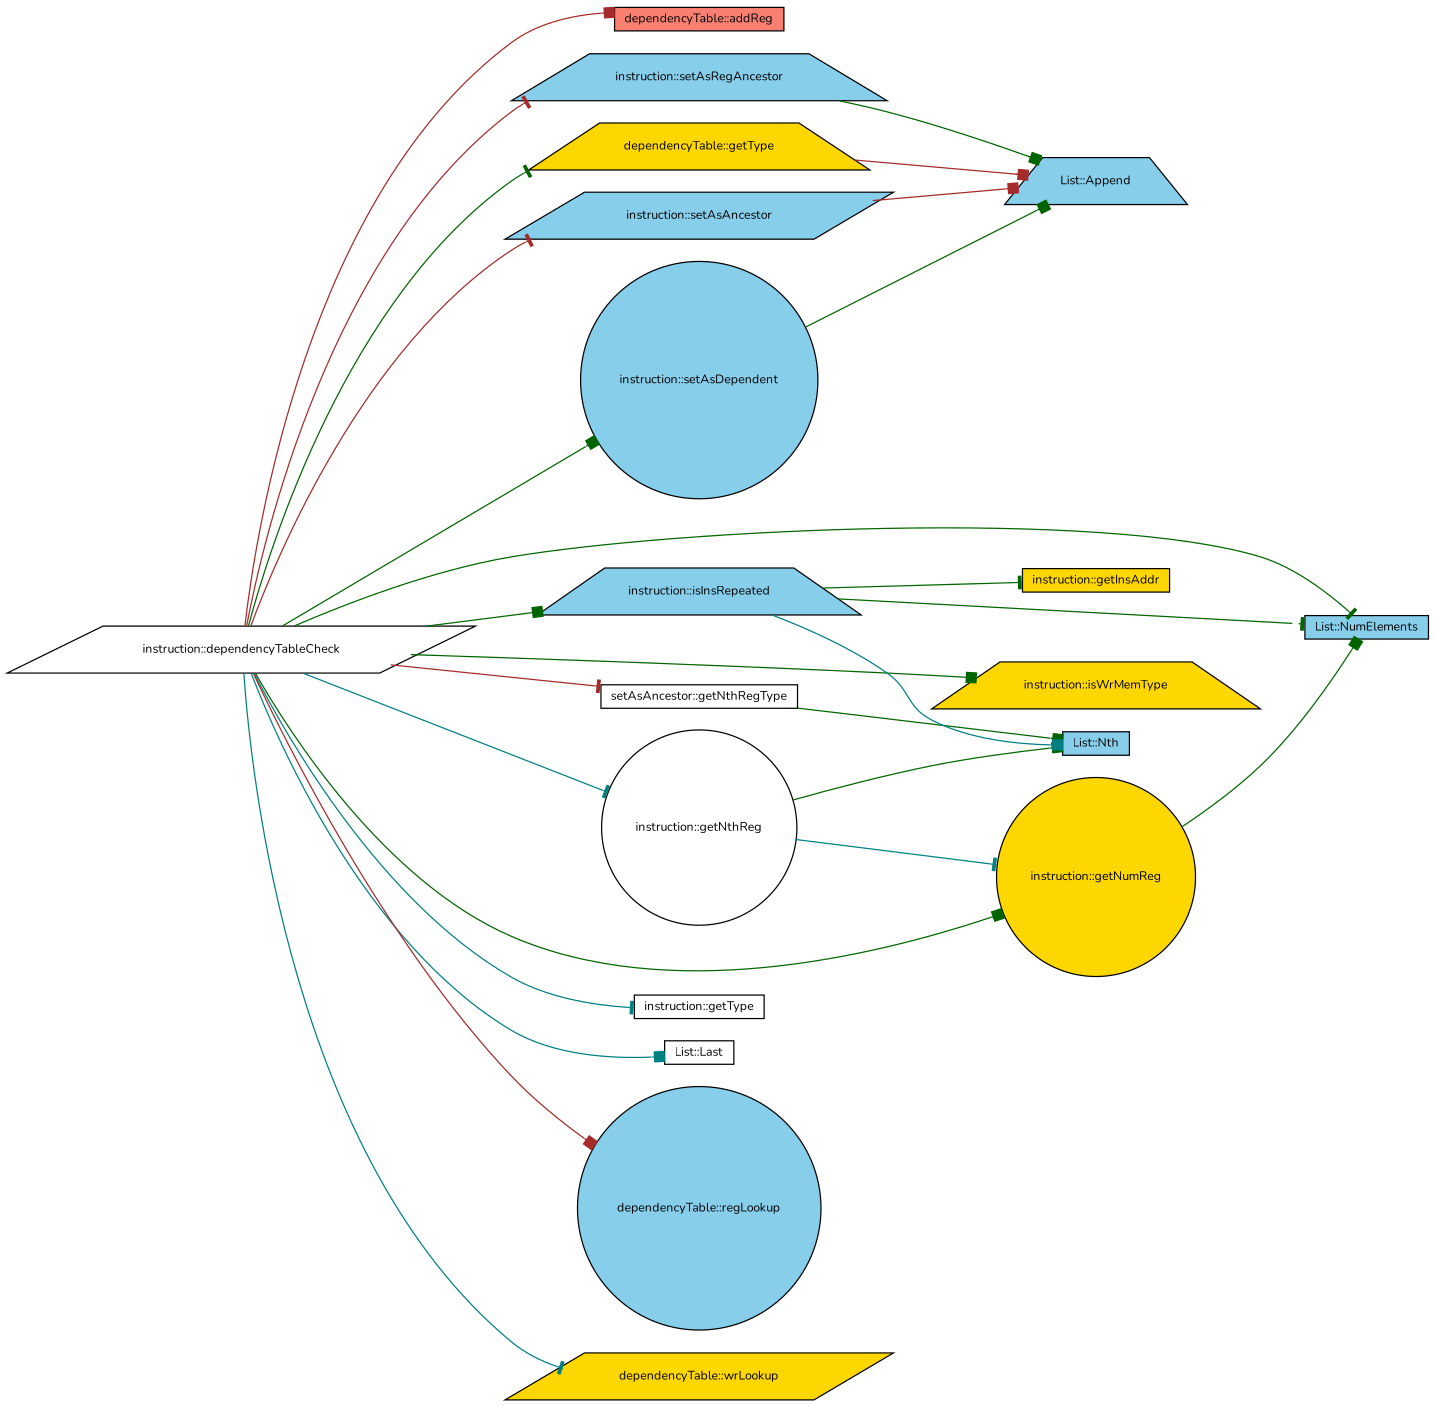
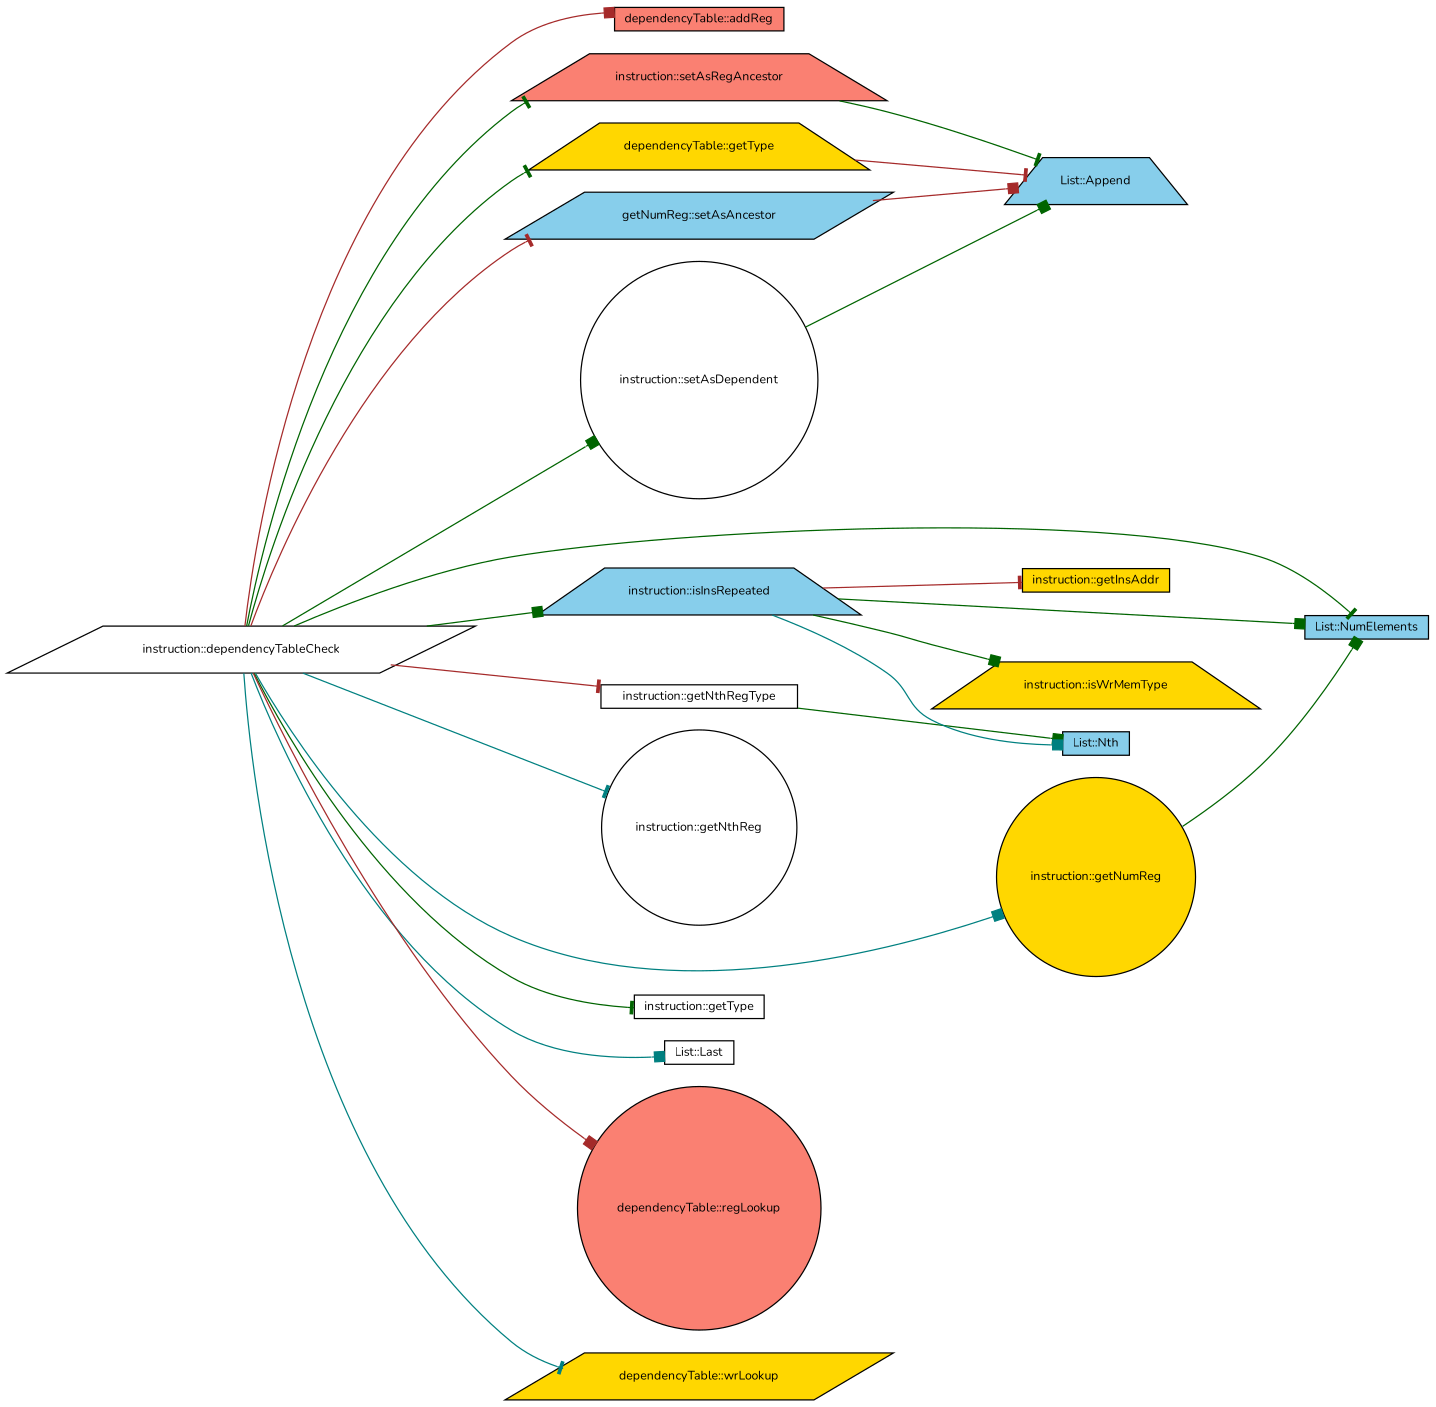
node "instruction::setAsRegAncestor": fillcolor skyblue -> salmon
edge "instruction::setAsRegAncestor" -> "List::Append": arrowhead box -> tee
edge "dependencyTable::getType" -> "List::Append": arrowhead box -> tee
node "instruction::setAsAncestor": label "instruction::setAsAncestor" -> "getNumReg::setAsAncestor"
edge "instruction::dependencyTableCheck" -> "instruction::setAsRegAncestor": color brown -> darkgreen
node "instruction::setAsDependent": fillcolor skyblue -> white
edge "instruction::isInsRepeated" -> "instruction::getInsAddr": color darkgreen -> brown
edge "instruction::isInsRepeated" -> "List::NumElements": arrowhead tee -> box
edge "instruction::dependencyTableCheck" -> "instruction::isWrMemType": now "instruction::isInsRepeated" -> "instruction::isWrMemType"
node "setAsAncestor::getNthRegType": label "setAsAncestor::getNthRegType" -> "instruction::getNthRegType"
edge "instruction::getNthReg" -> "List::Nth": removed
edge "instruction::getNthReg" -> "instruction::getNumReg": removed
edge "instruction::dependencyTableCheck" -> "instruction::getType": color teal -> darkgreen
edge "instruction::dependencyTableCheck" -> "instruction::getNumReg": color darkgreen -> teal
node "dependencyTable::regLookup": fillcolor skyblue -> salmon
